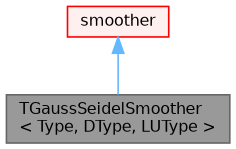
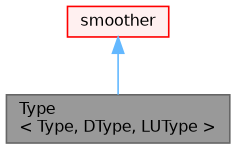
node "TGaussSeidelSmoother < Type, DType, LUType >": label "TGaussSeidelSmoother < Type, DType, LUType >" -> "Type < Type, DType, LUType >"
